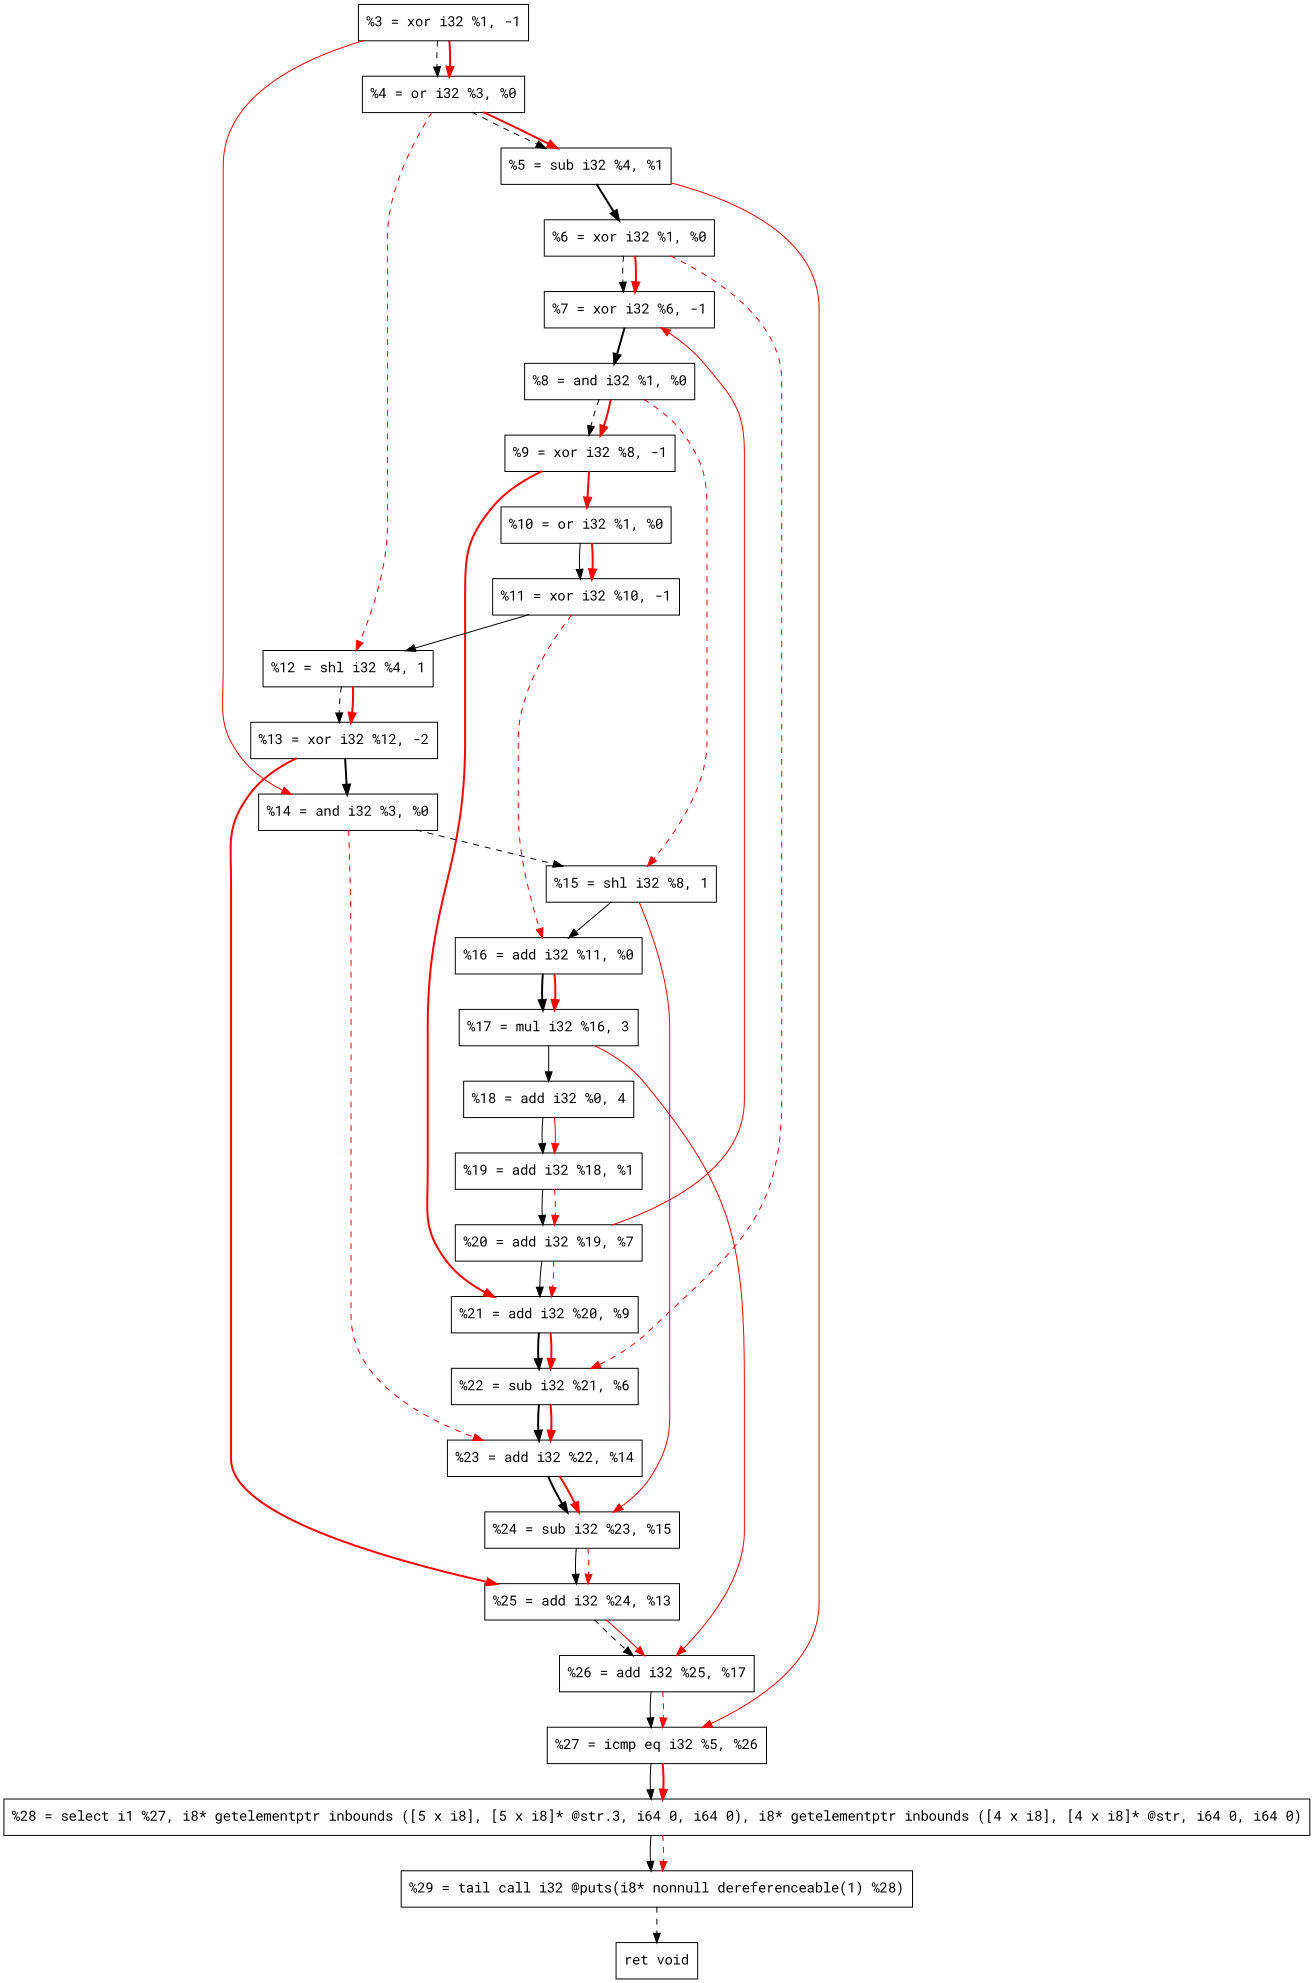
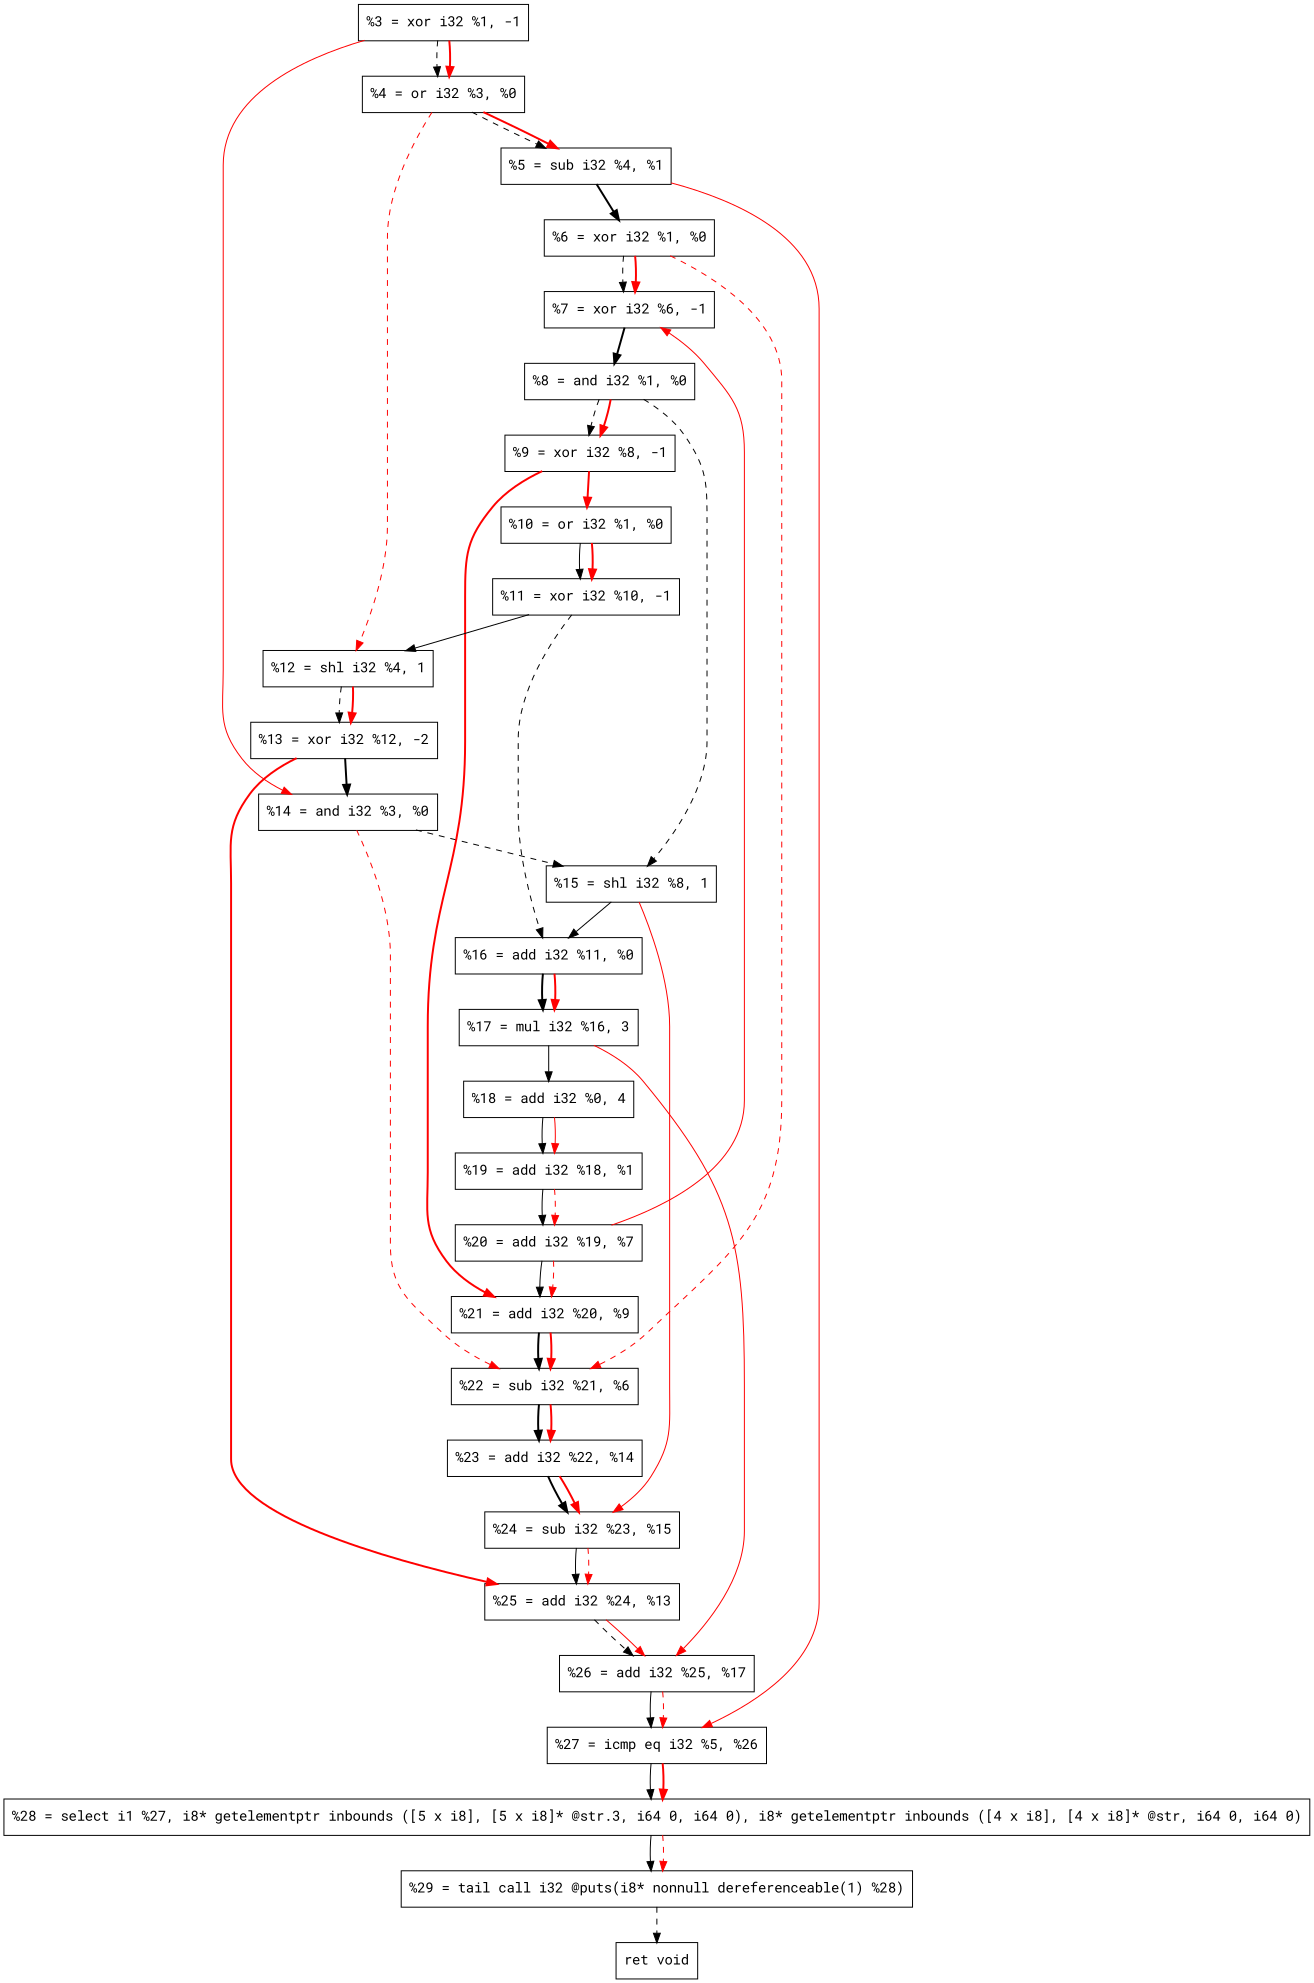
edge "%8 = and i32 %1, %0" -> "%15 = shl i32 %8, 1": color red -> black
edge "%11 = xor i32 %10, -1" -> "%16 = add i32 %11, %0": color red -> black
edge "%14 = and i32 %3, %0" -> "%23 = add i32 %22, %14": now "%14 = and i32 %3, %0" -> "%22 = sub i32 %21, %6"
